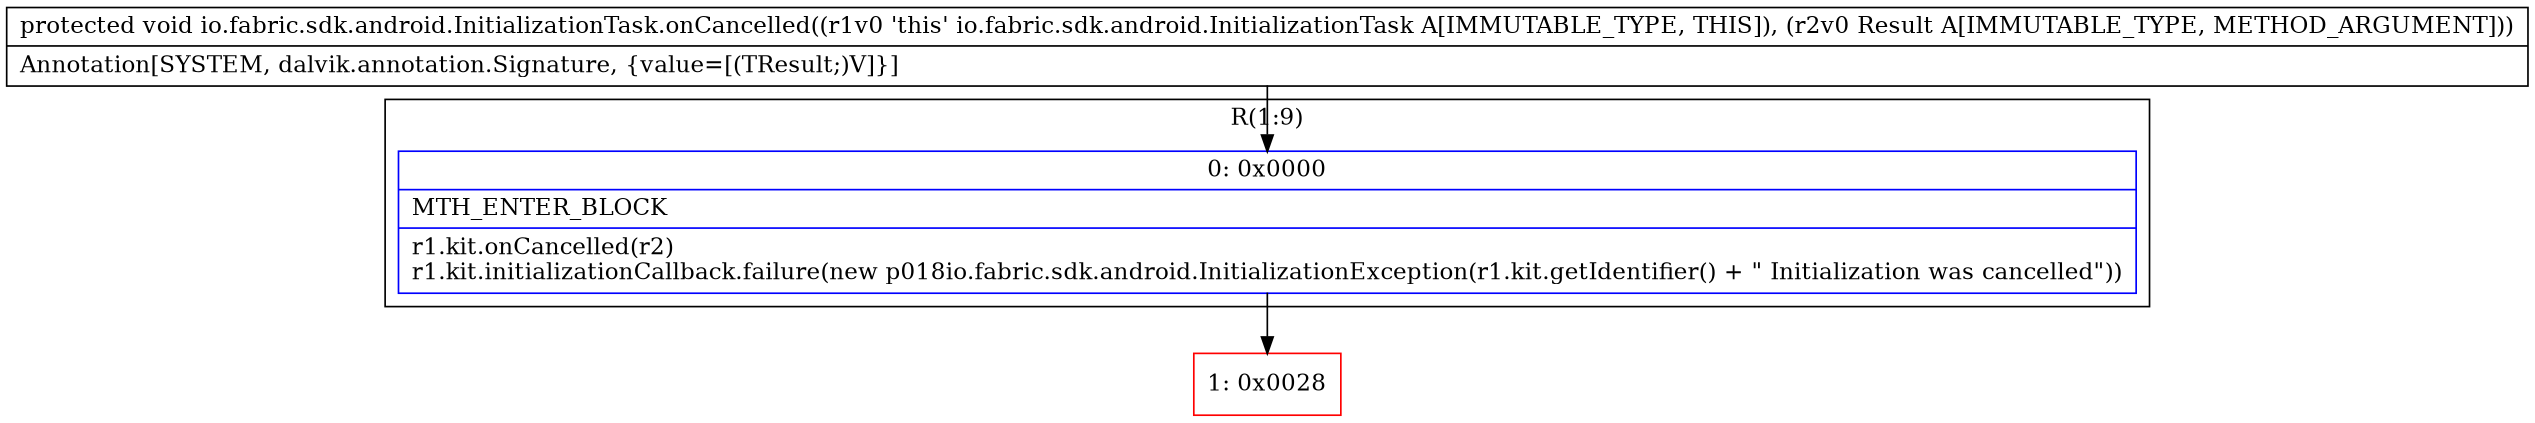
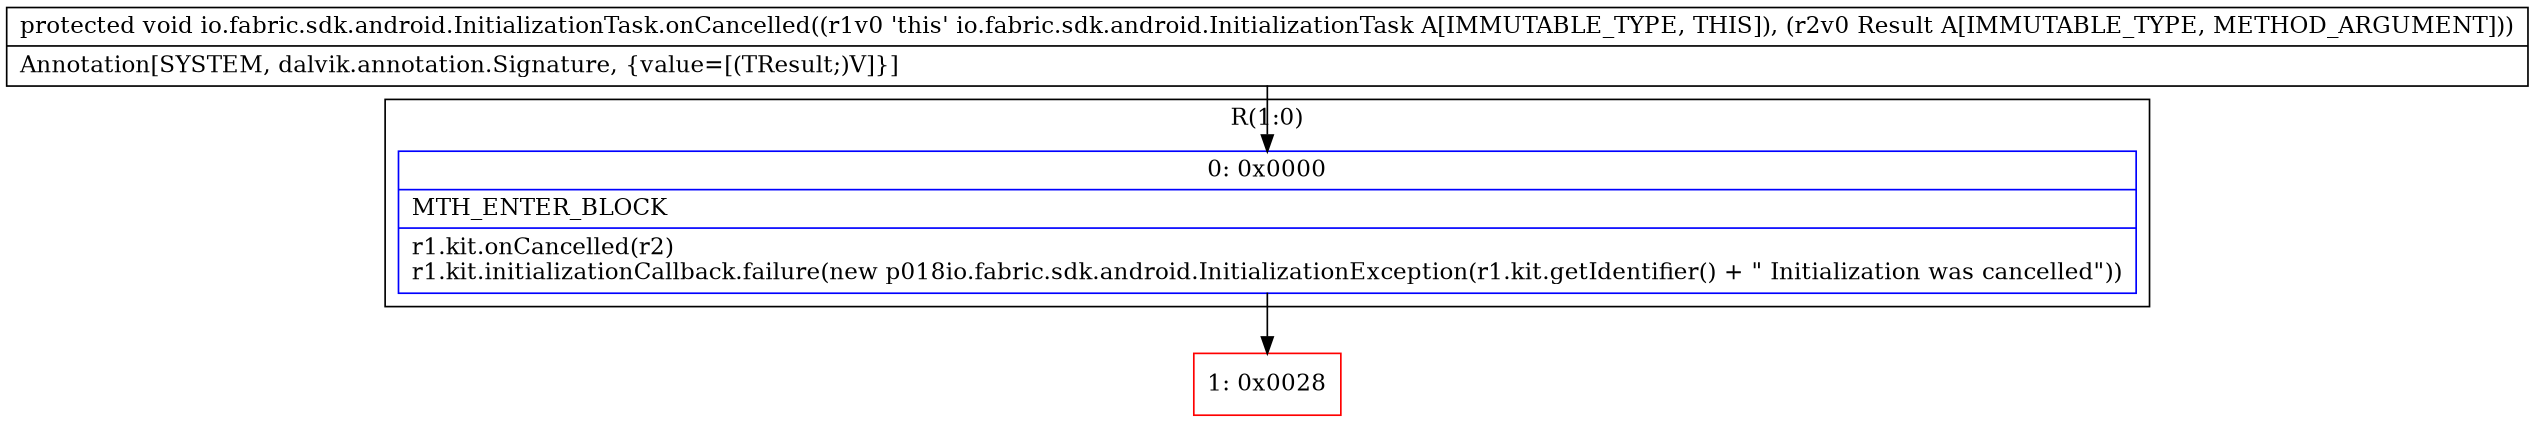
cluster "R(1:9)": label "R(1:9)" -> "R(1:0)"
